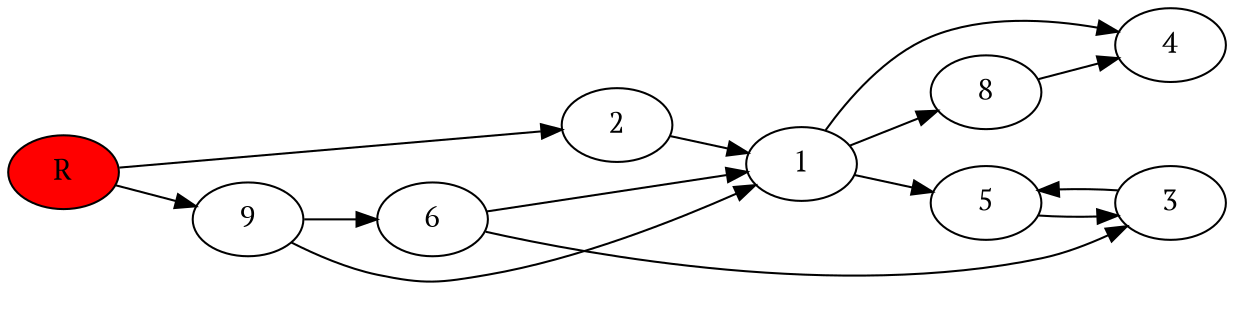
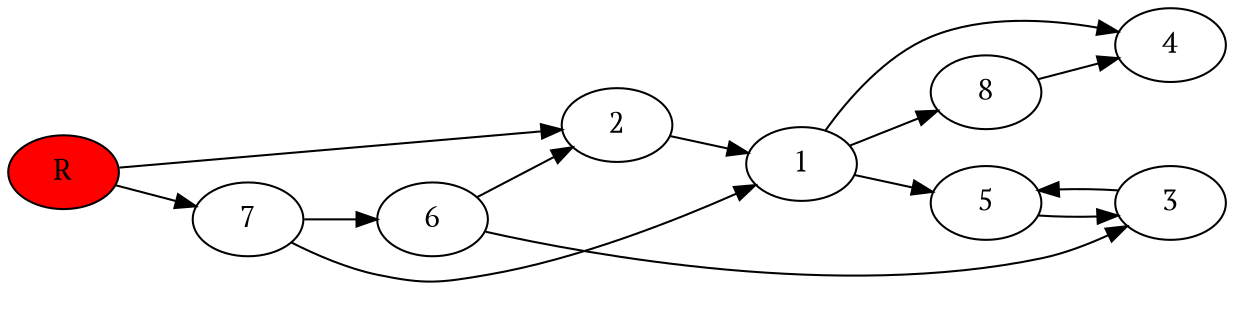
edge "6" -> "1": now "6" -> "2"
node "9": label "9" -> "7"
